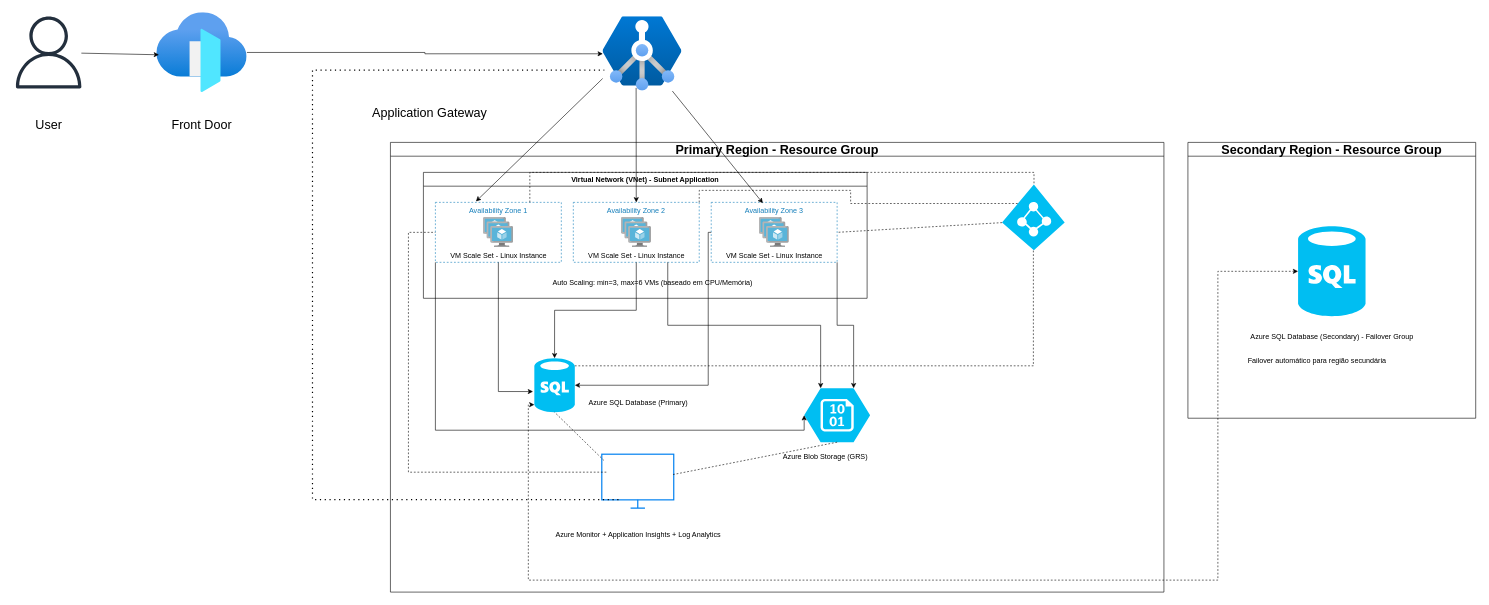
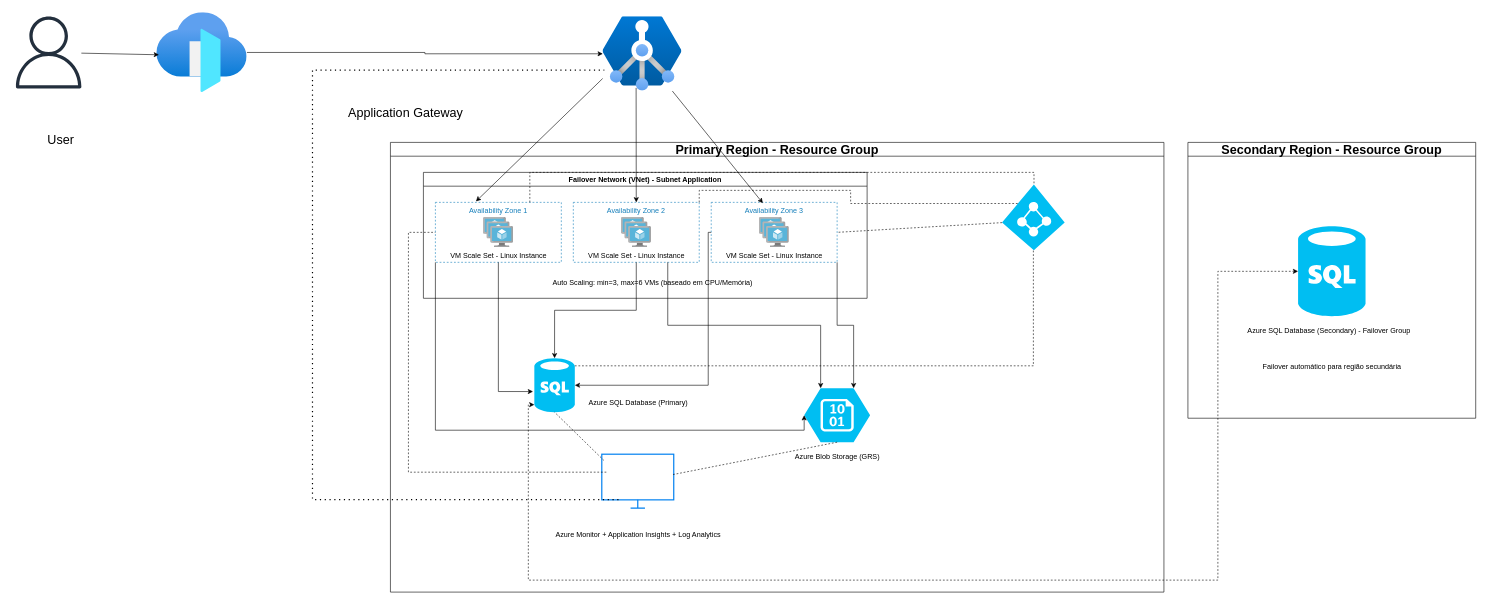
node "Application Gateway": moved (429, 113) -> (405, 113)
node "User": moved (48, 125) -> (60, 140)
node "Front Door": removed
node "Virtual Network (VNet) - Subnet Application": label "Virtual Network (VNet) - Subnet Application" -> "Failover Network (VNet) - Subnet Application"
node "Azure SQL Database (Secondary) - Failover Group": moved (1332, 338) -> (1329, 332)
node "Failover automático para região secundária": moved (1317, 362) -> (1332, 368)
node "Azure Blob Storage (GRS)": moved (825, 458) -> (837, 458)
